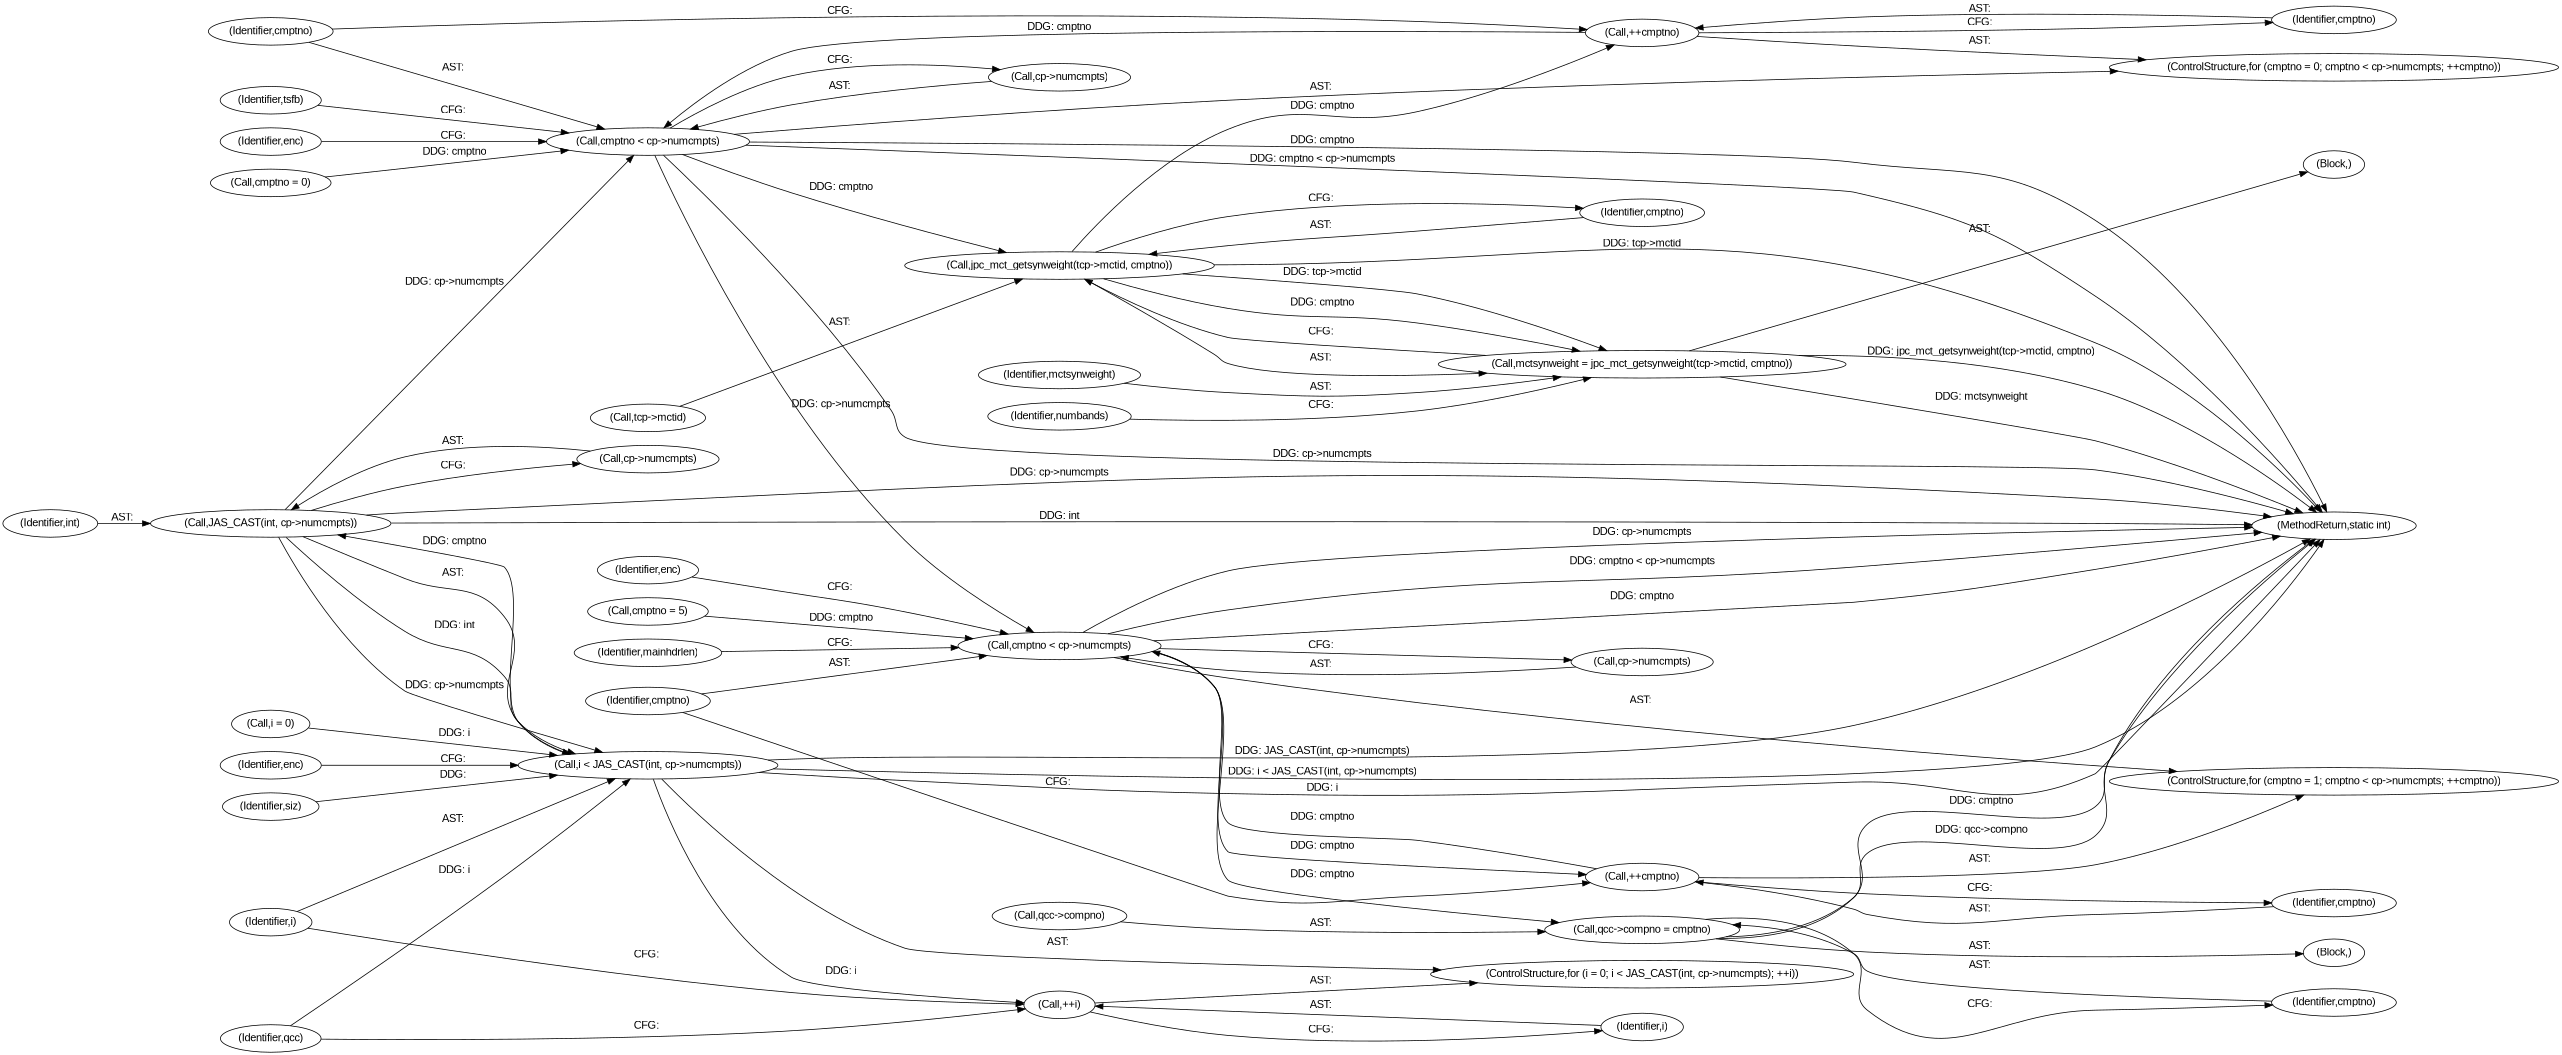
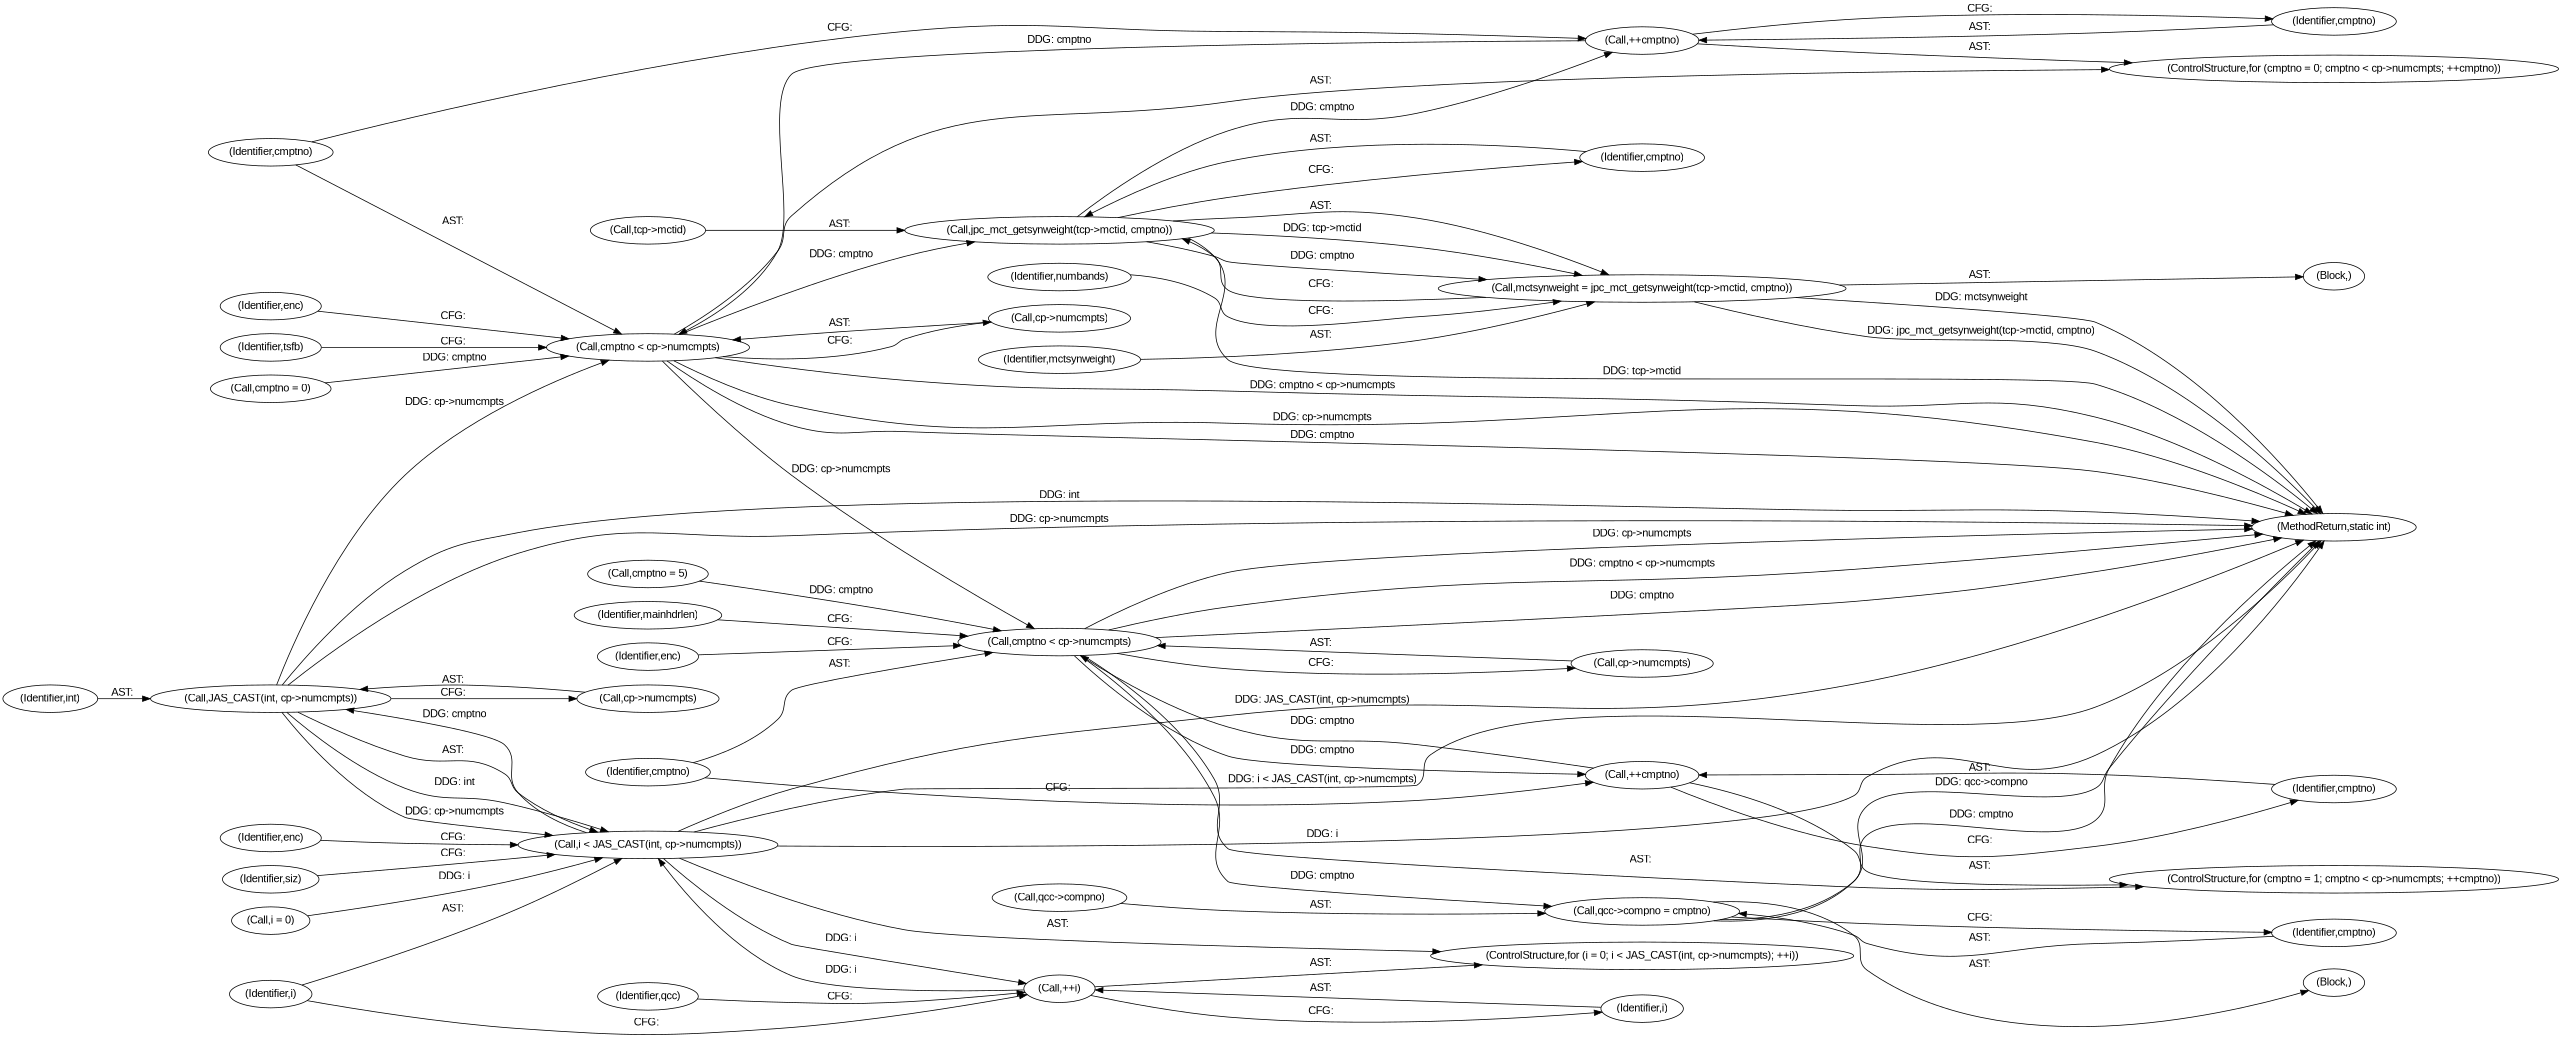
edge "(Identifier,siz)" -> "(Call,i < JAS_CAST(int, cp->numcmpts))": label "DDG: " -> "CFG: "
edge "(Identifier,qcc)" -> "(Call,i < JAS_CAST(int, cp->numcmpts))": now "(Call,++i)" -> "(Call,i < JAS_CAST(int, cp->numcmpts))"
